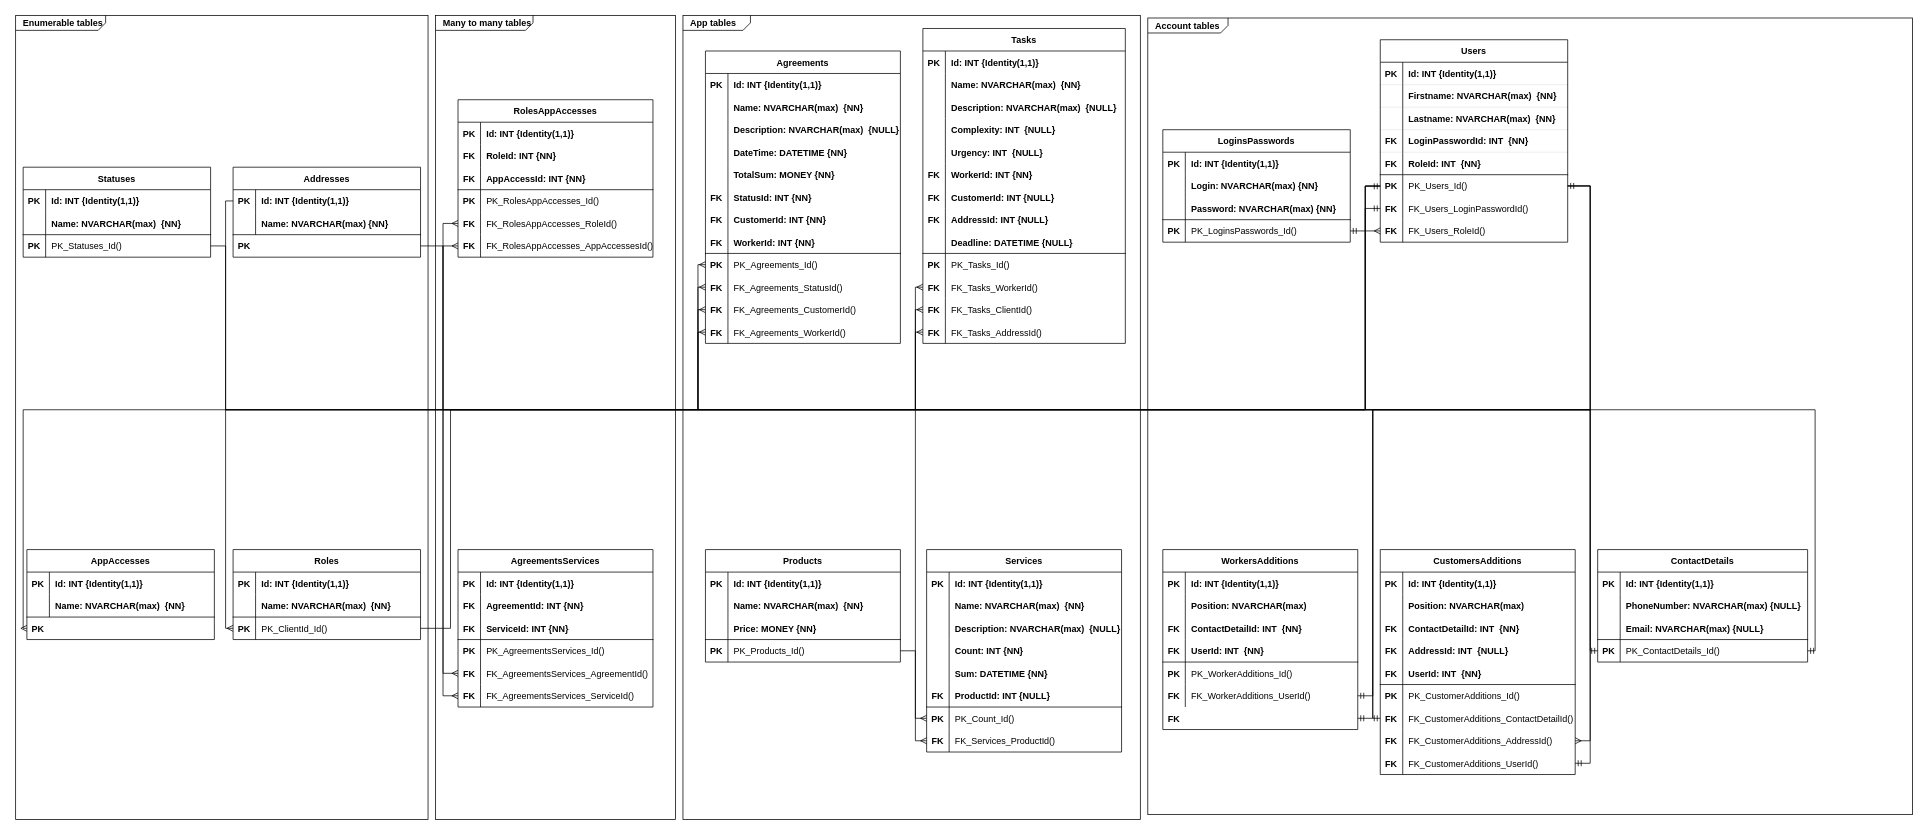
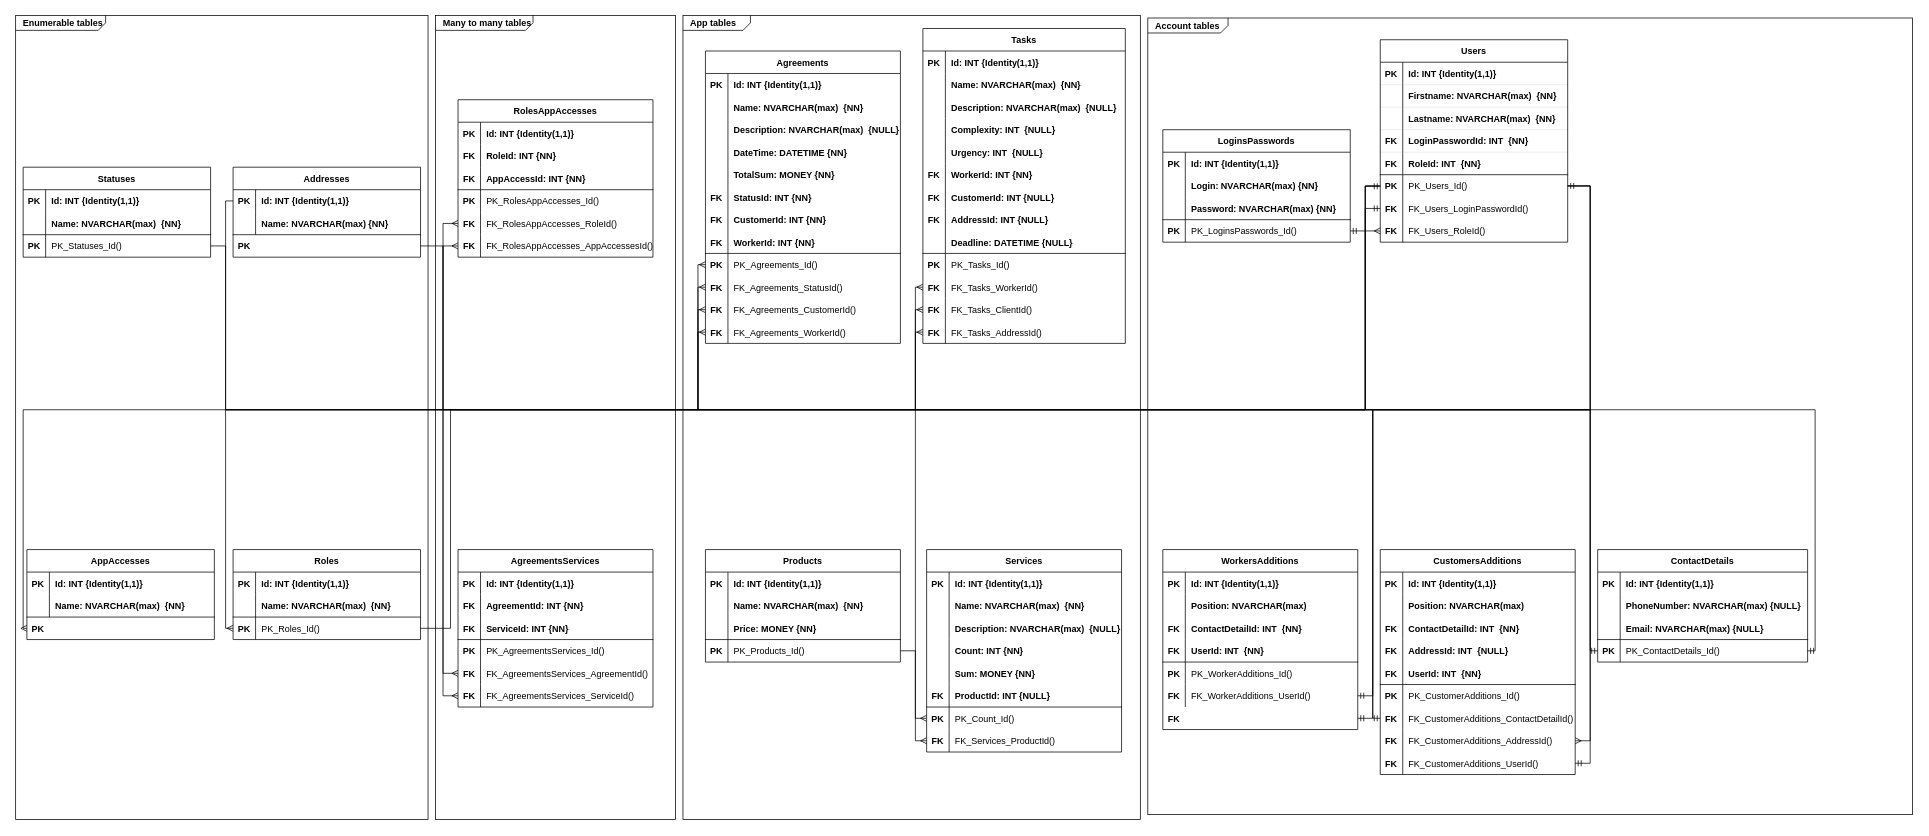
node "PK_ClientId_Id()": label "PK_ClientId_Id()" -> "PK_Roles_Id()"
node "Sum: DATETIME {NN}": label "Sum: DATETIME {NN}" -> "Sum: MONEY {NN}"
